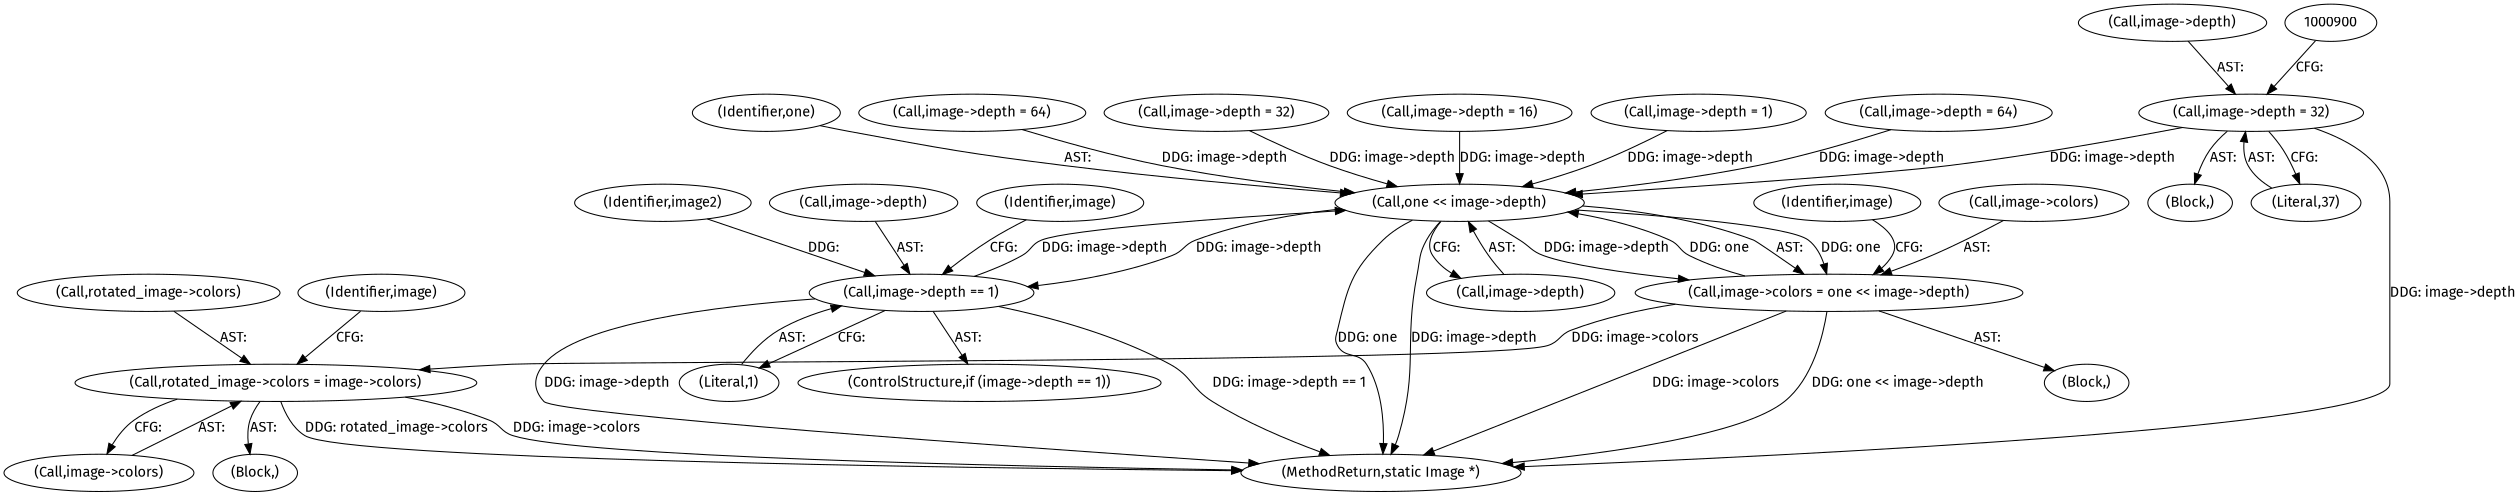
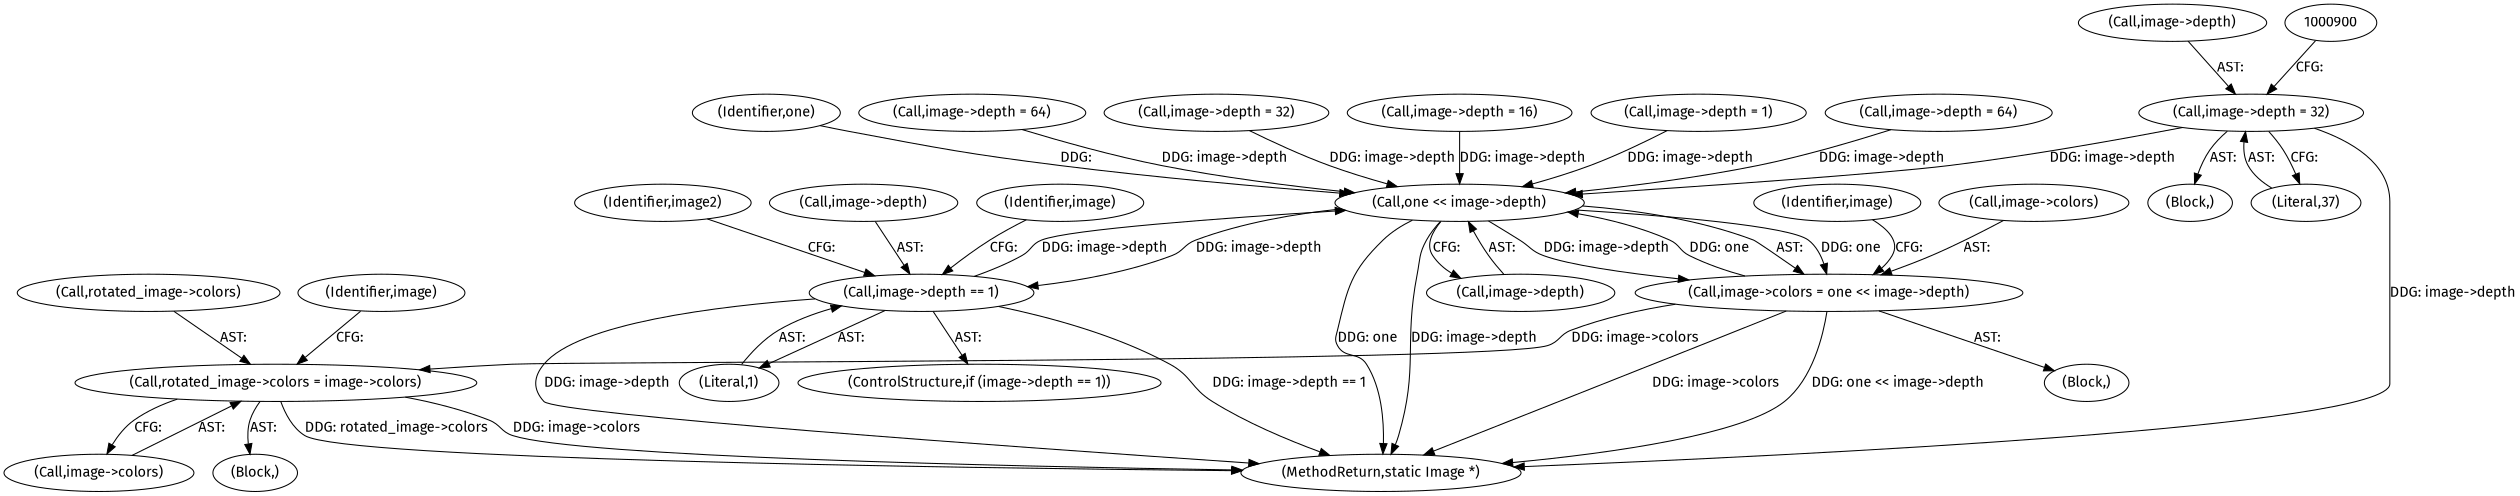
edge "(Identifier,one)" -> "(Call,one << image->depth)": label "AST: " -> "DDG: "
edge "(Identifier,image2)" -> "(Call,image->depth == 1)": label "DDG: " -> "CFG: "
edge "(Call,image->depth == 1)" -> "(Literal,1)": label "CFG: " -> "AST: "
